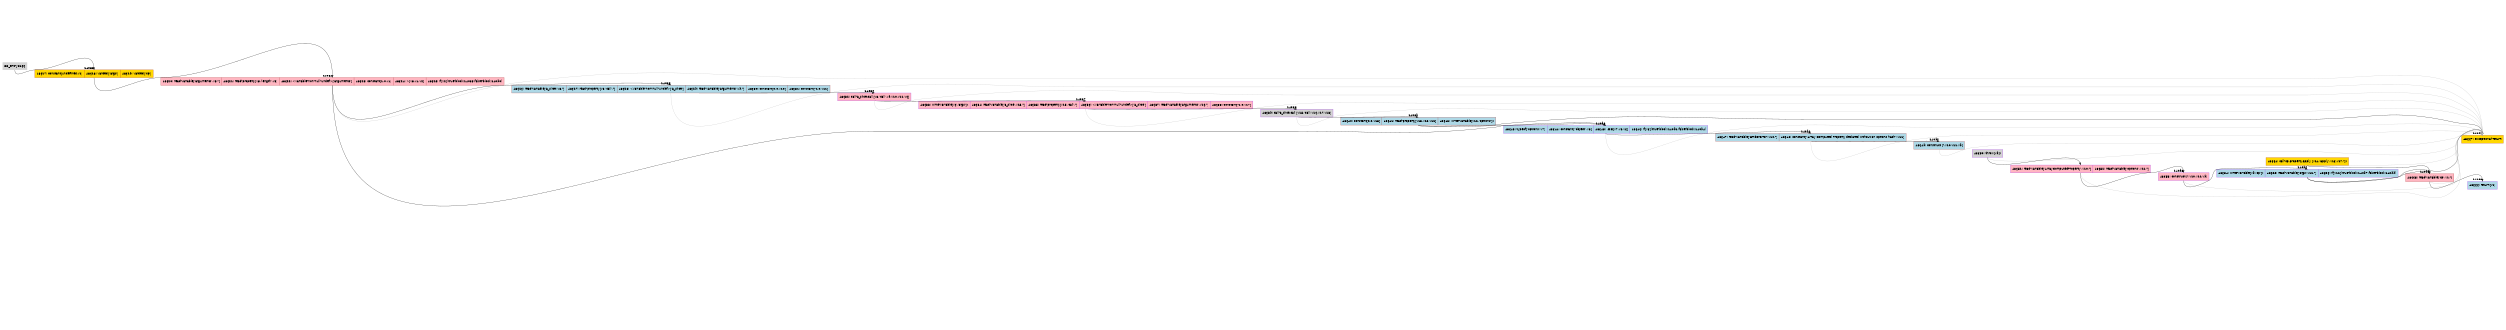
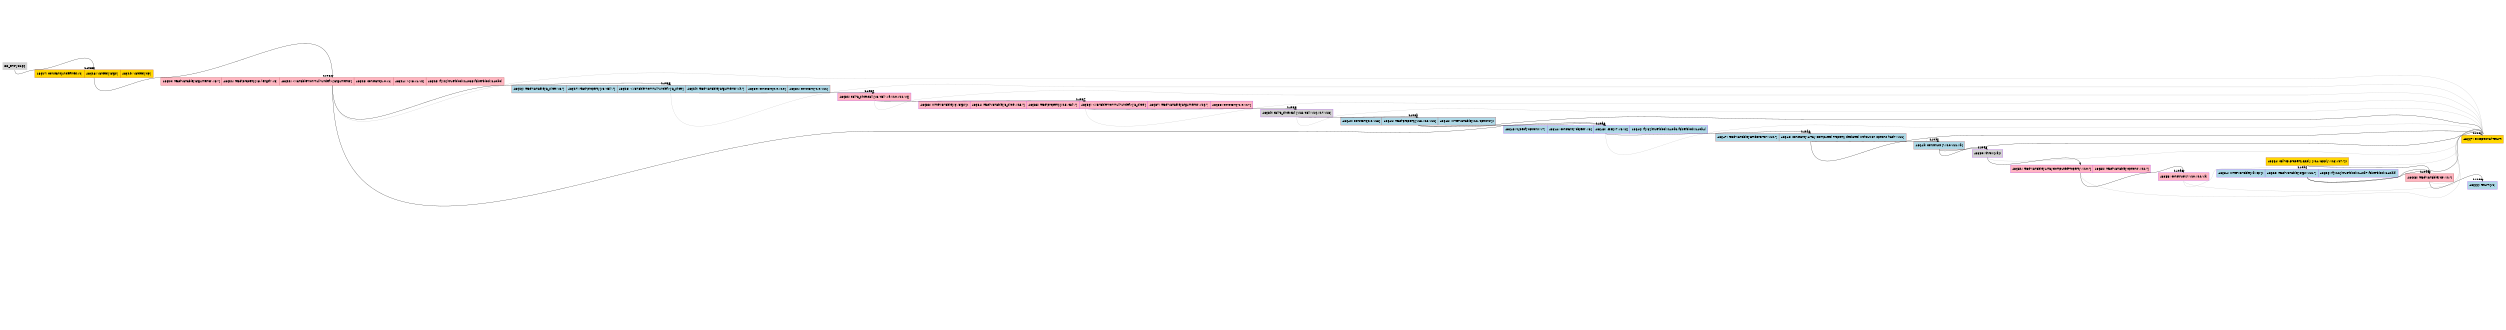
edge "48647: read-variable['EmberError',v10,-]" -> "48667: exceptional-return": color gray -> black
edge "48649: construct [-,v10,v11,v9]" -> "48667: exceptional-return": color gray -> black
edge "48649: construct [-,v10,v11,v9]" -> "48650: throw[v9]*": added
edge "48653: construct [-,v10,v11,v9]" -> "48654: write-variable[v9,'cp']*": color black -> gray
